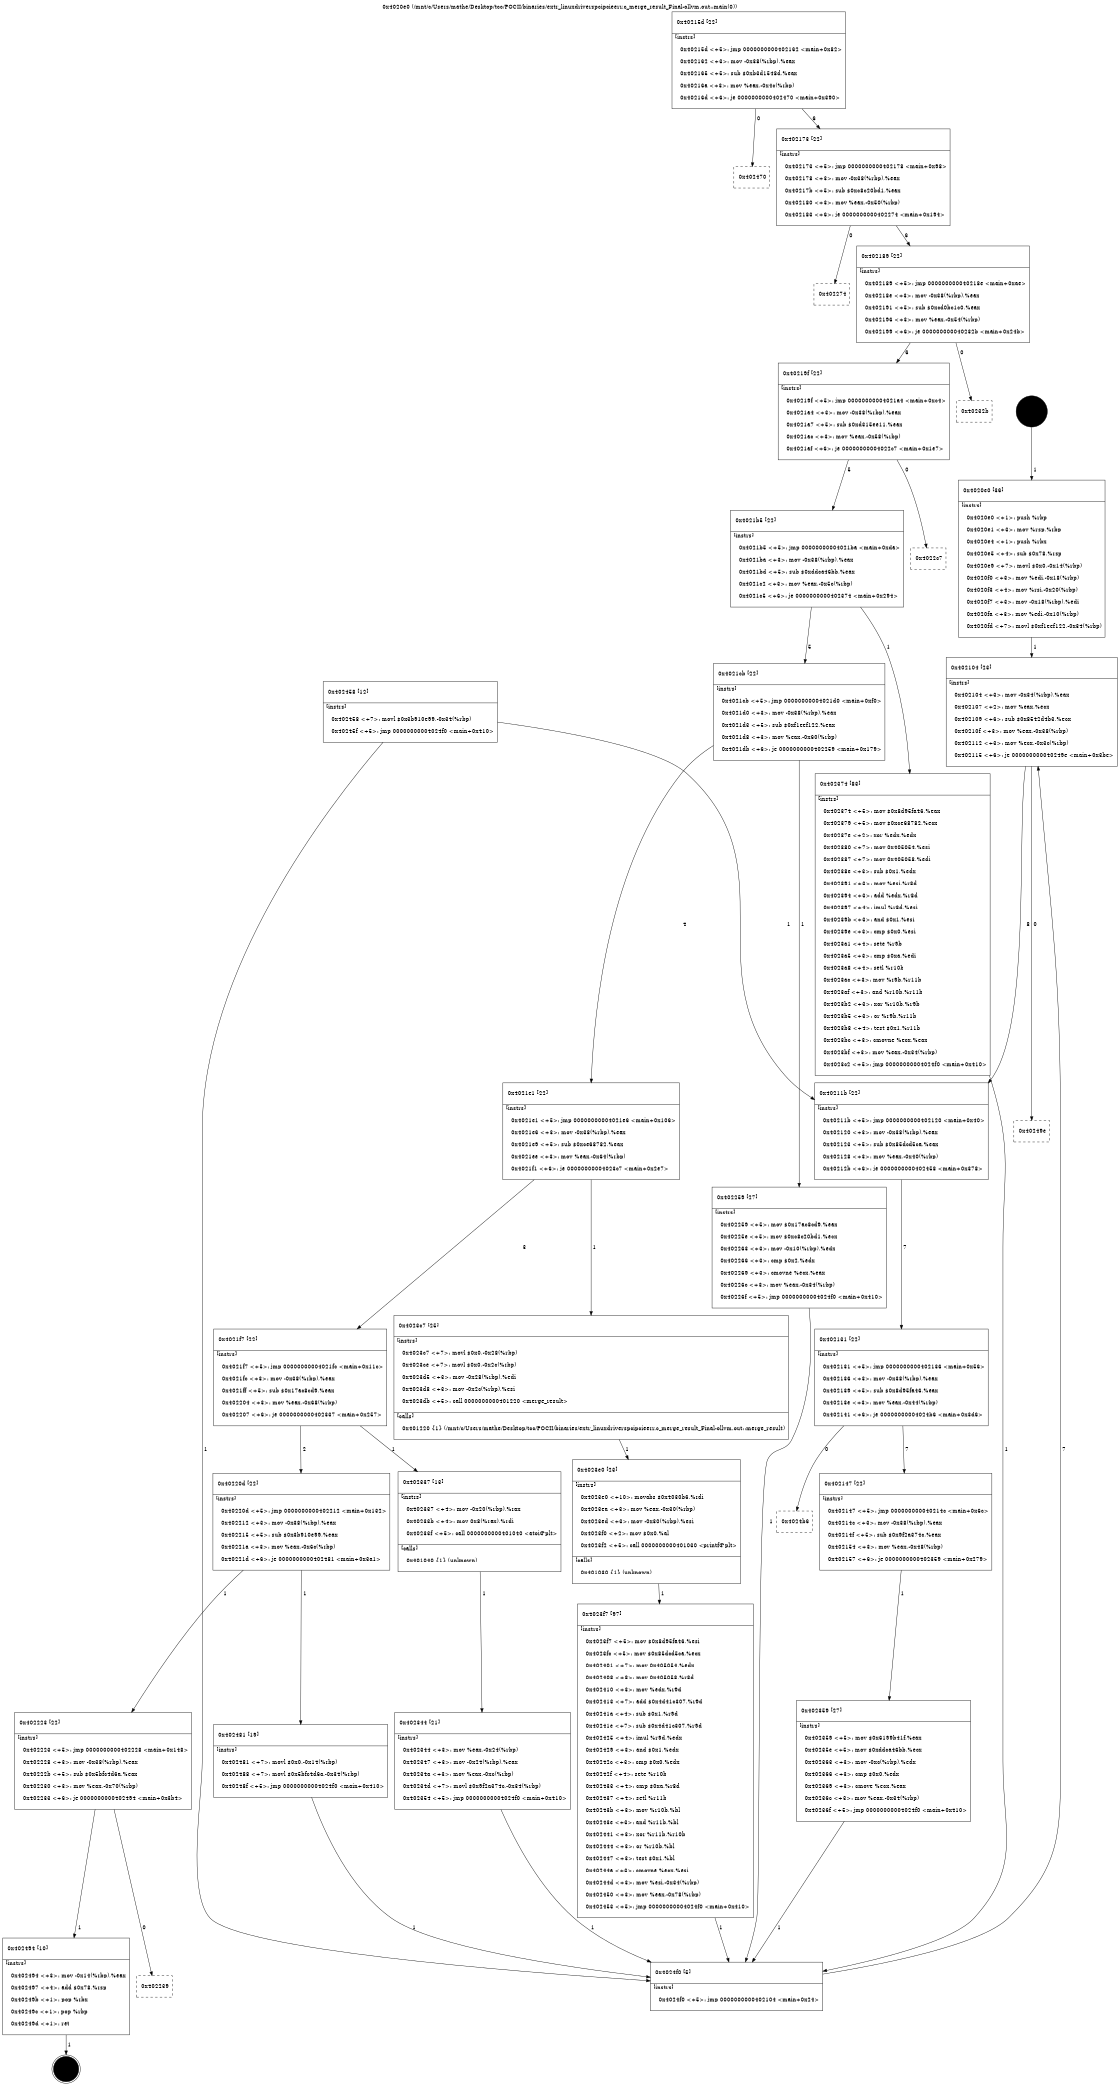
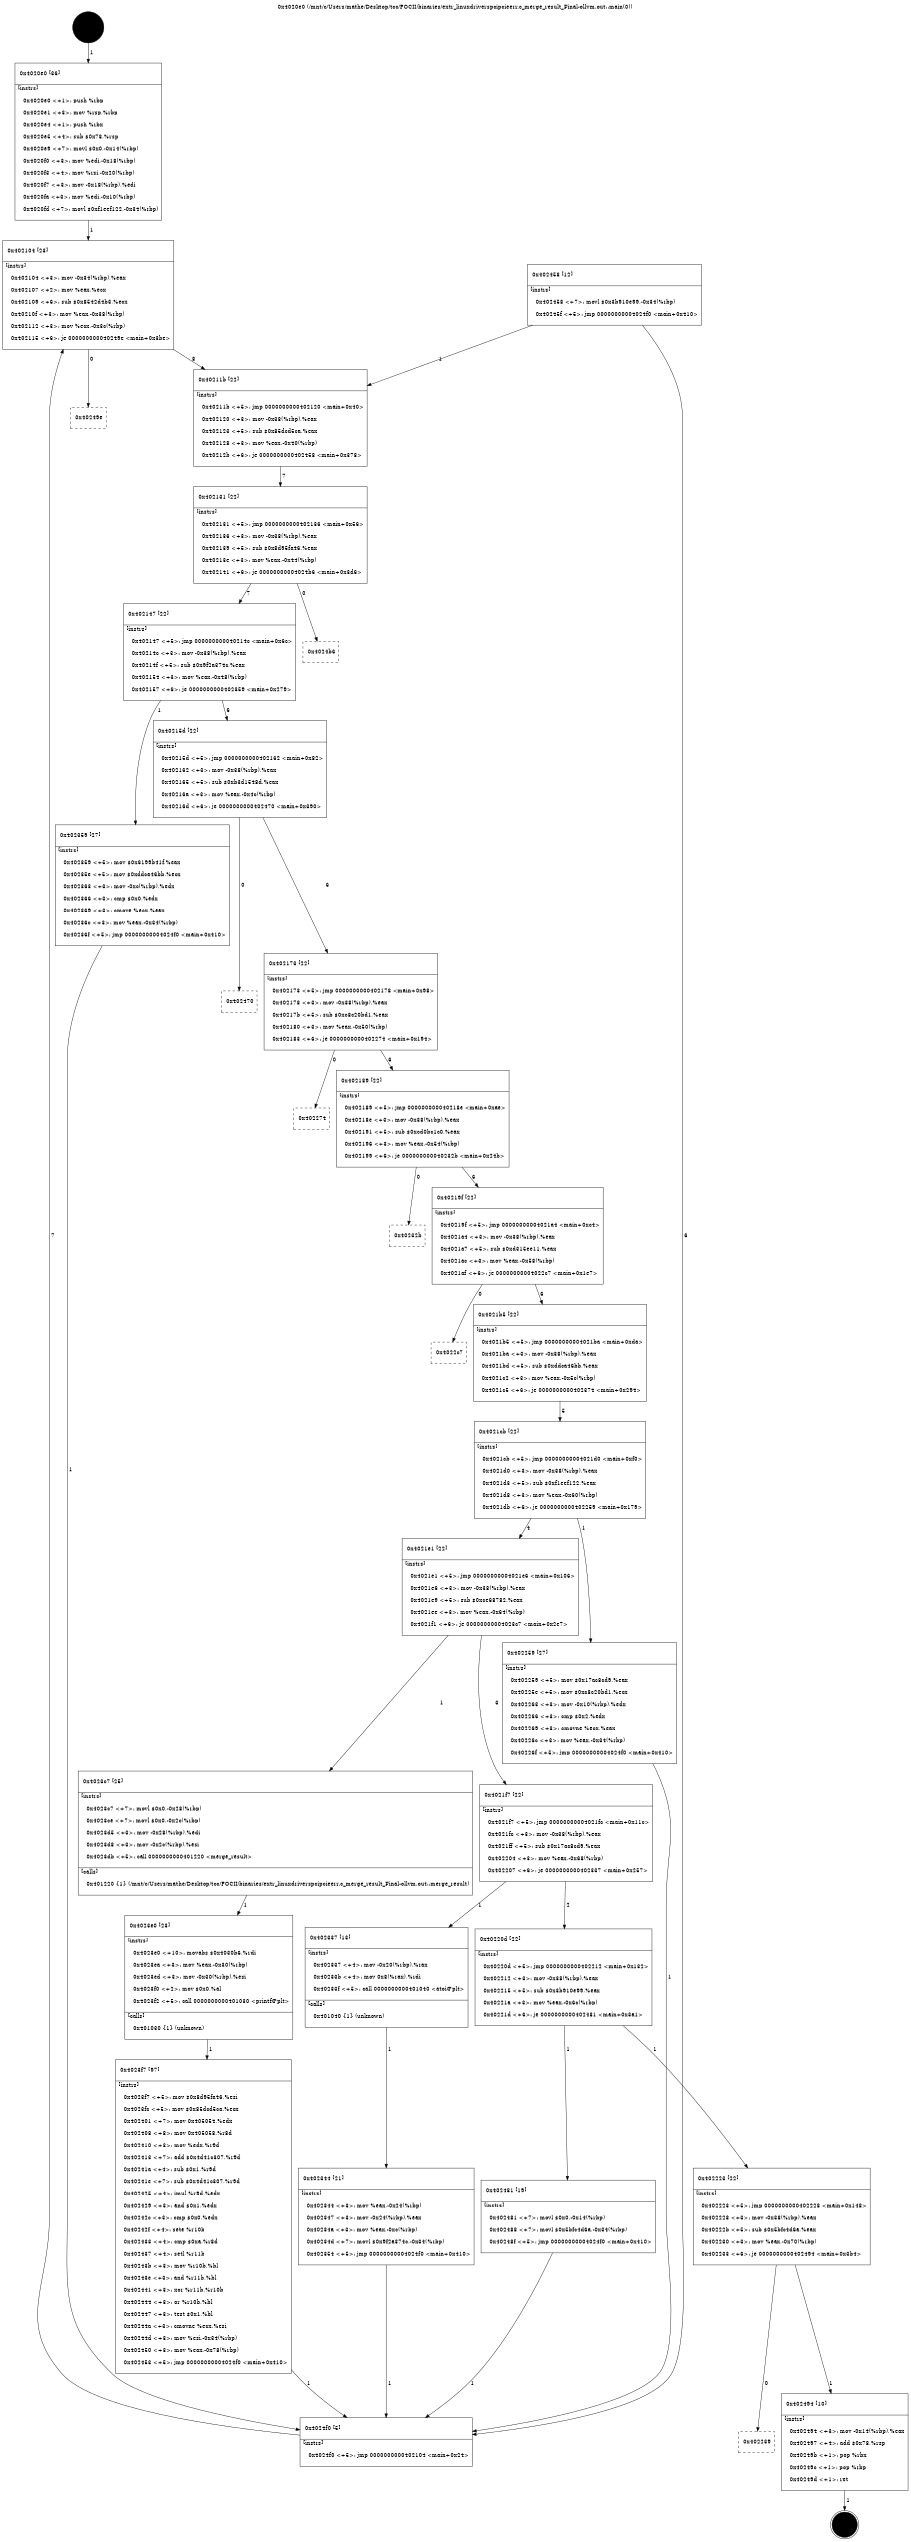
edge "0x40219f [22]" -> "0x4021b5 [22]": label " 5" -> " 6"
edge "0x402147 [22]" -> "0x40215d [22]": added, label "6"
node "0x402374 [83]": removed
edge "0x402458 [12]" -> "0x4024f0 [5]": label " 1" -> " 6"
